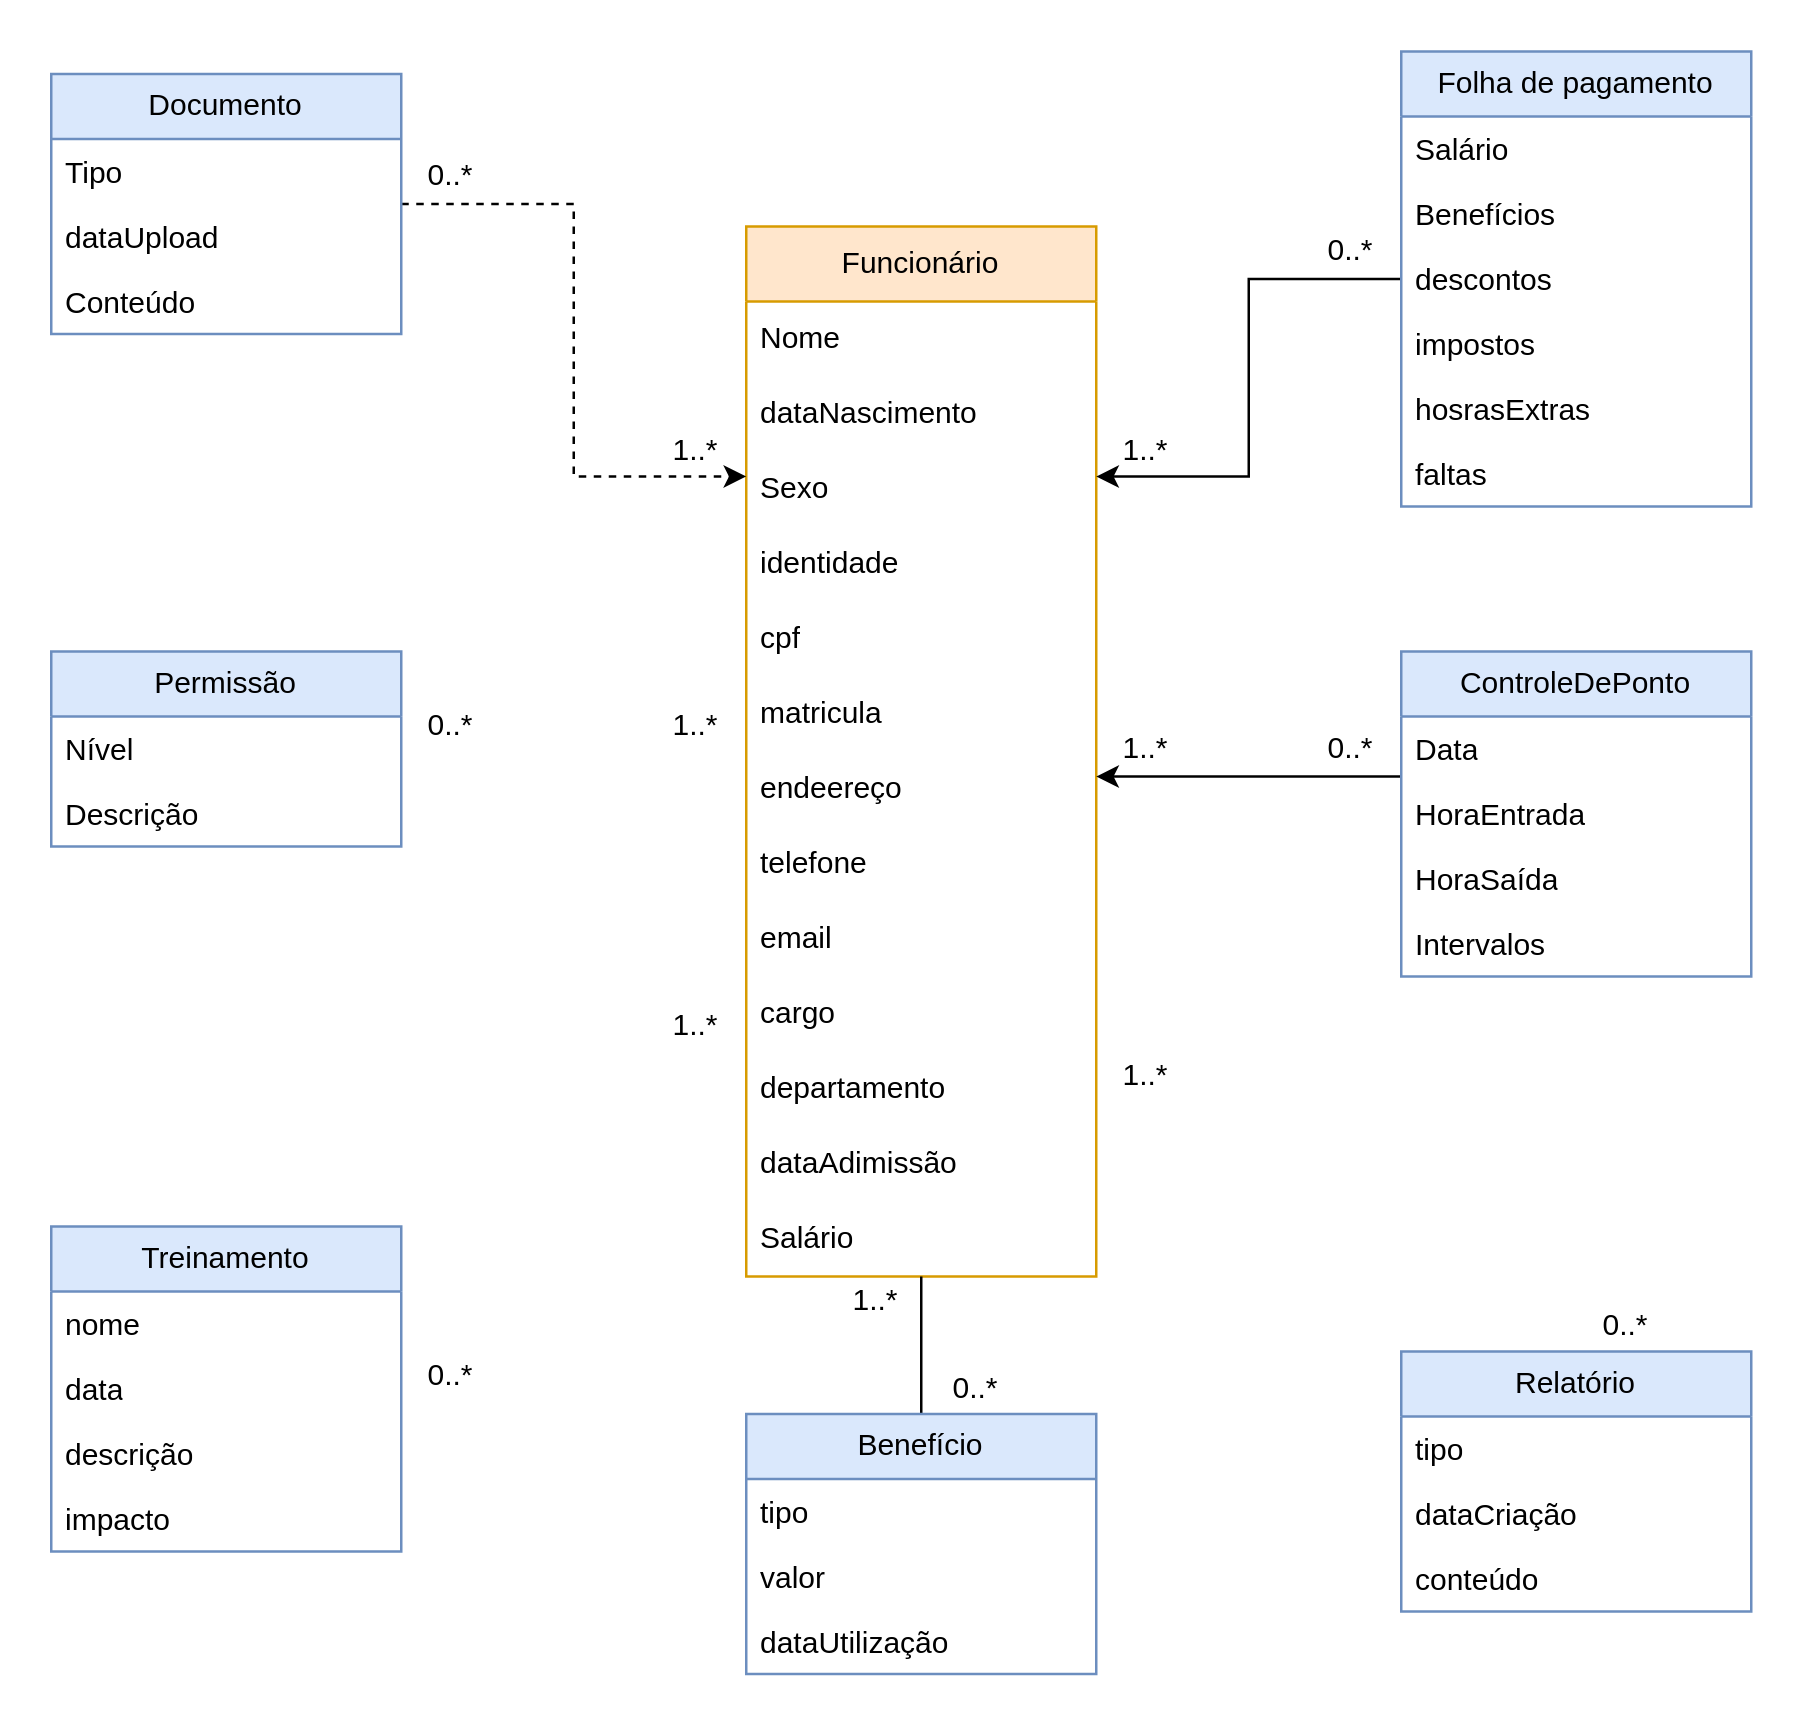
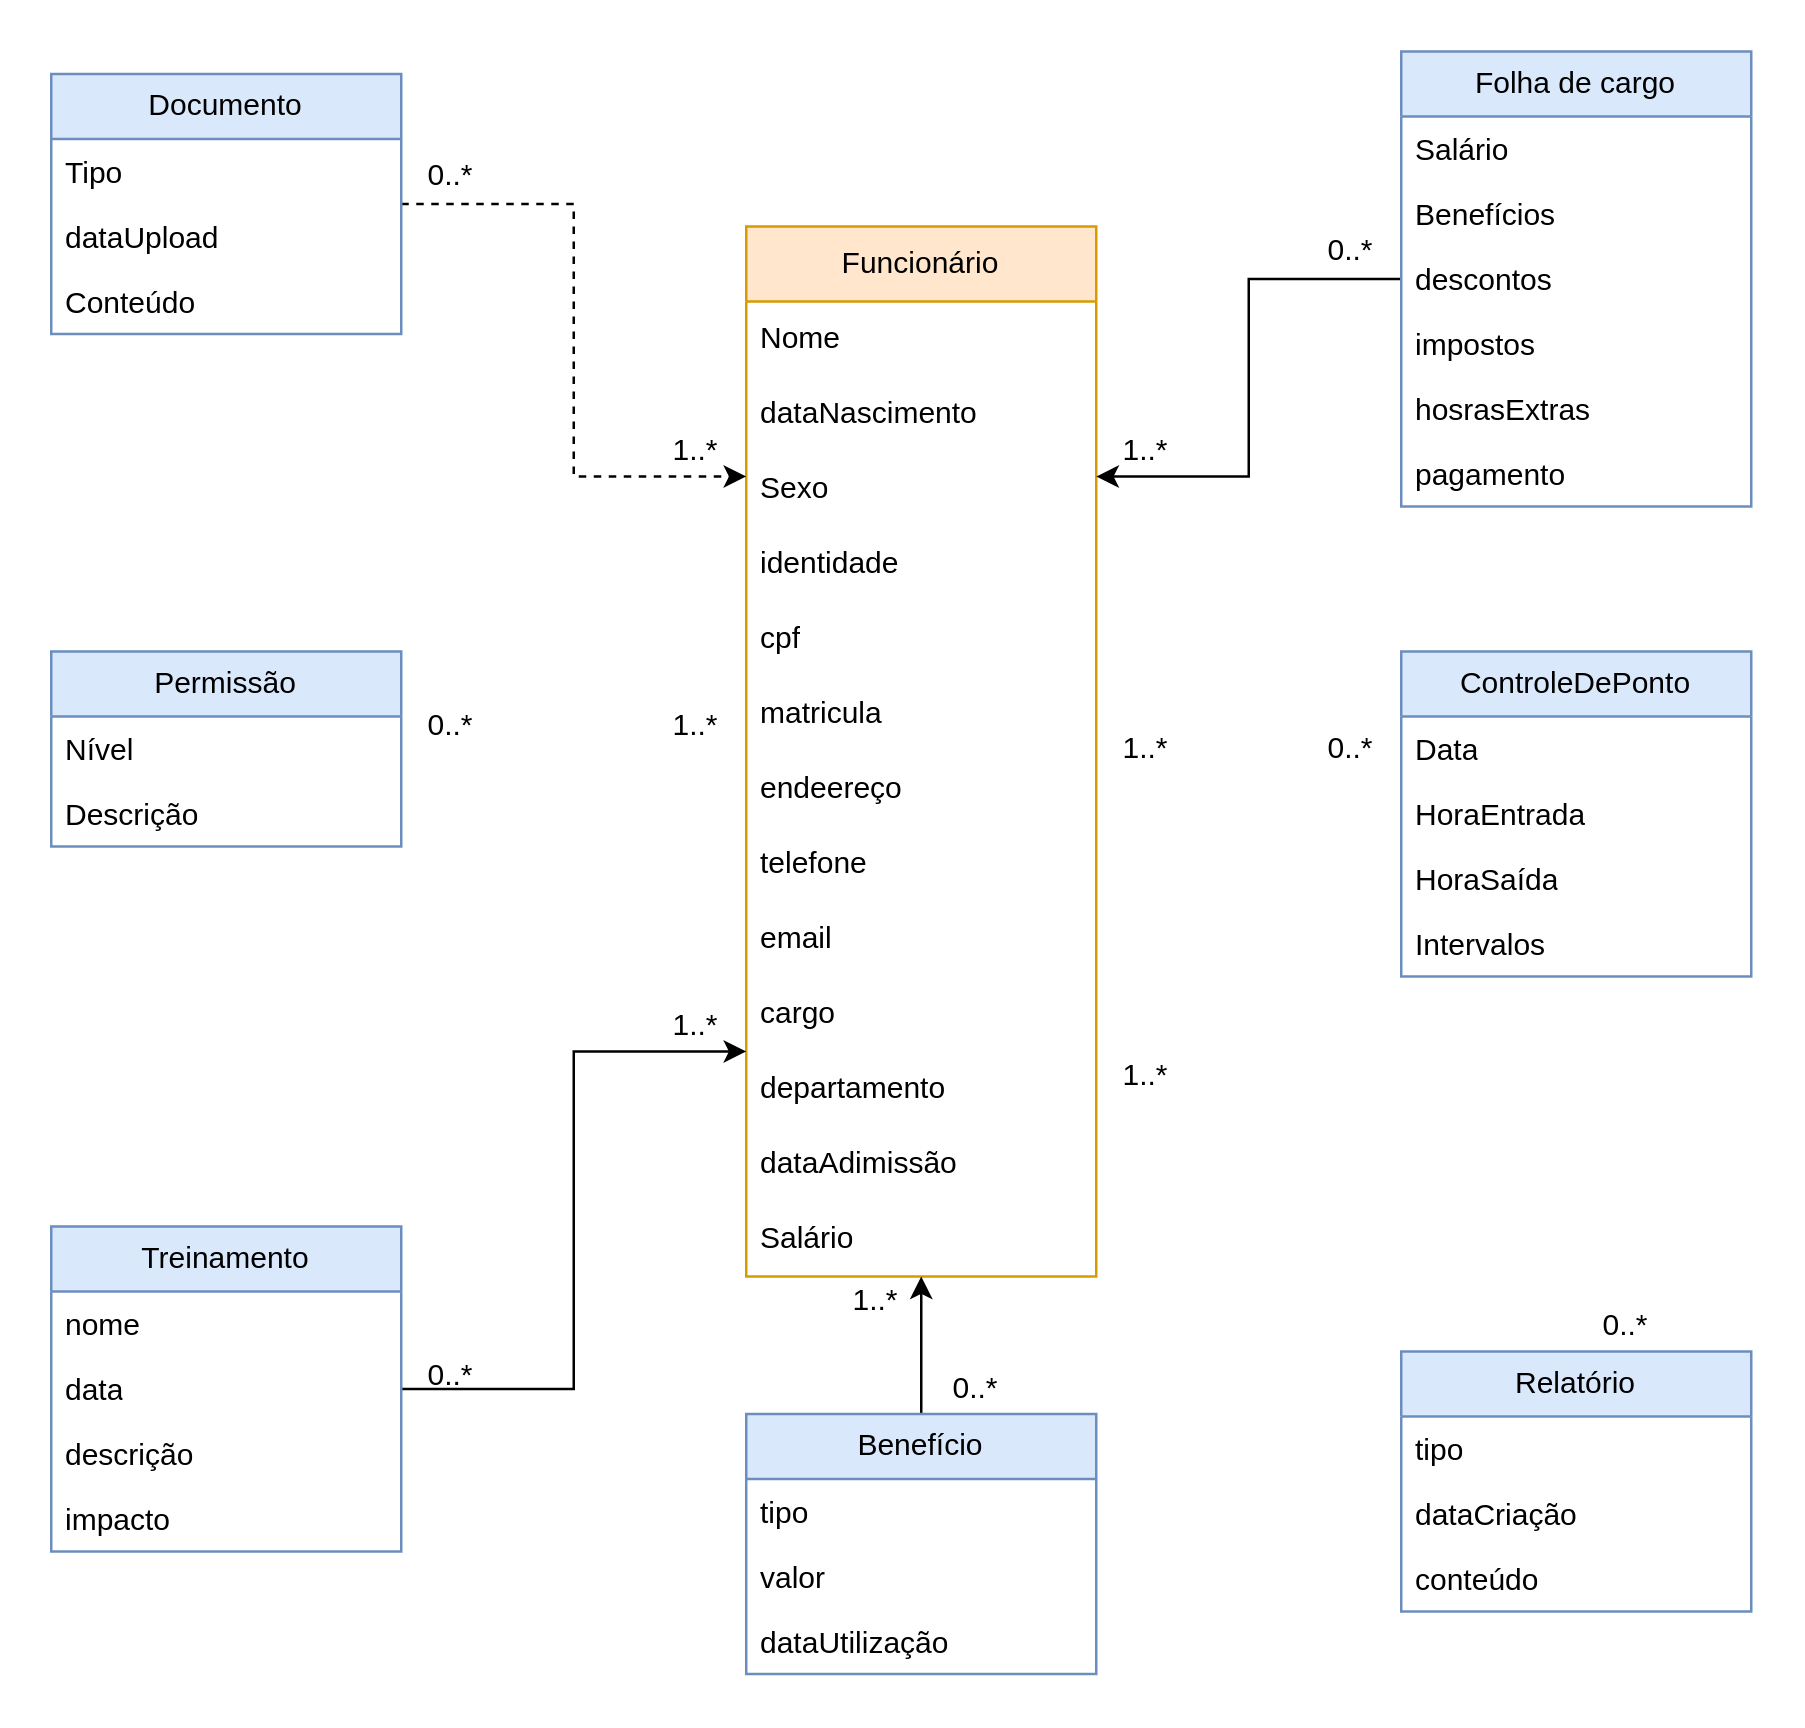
node "Folha de pagamento": label "Folha de pagamento" -> "Folha de cargo"
node "faltas": label "faltas" -> "pagamento"
edge "ControleDePonto" -> "Funcionário": removed
edge "Treinamento" -> "Funcionário": added
edge "Funcionário" -- "Benefício": arrowhead none -> classic
